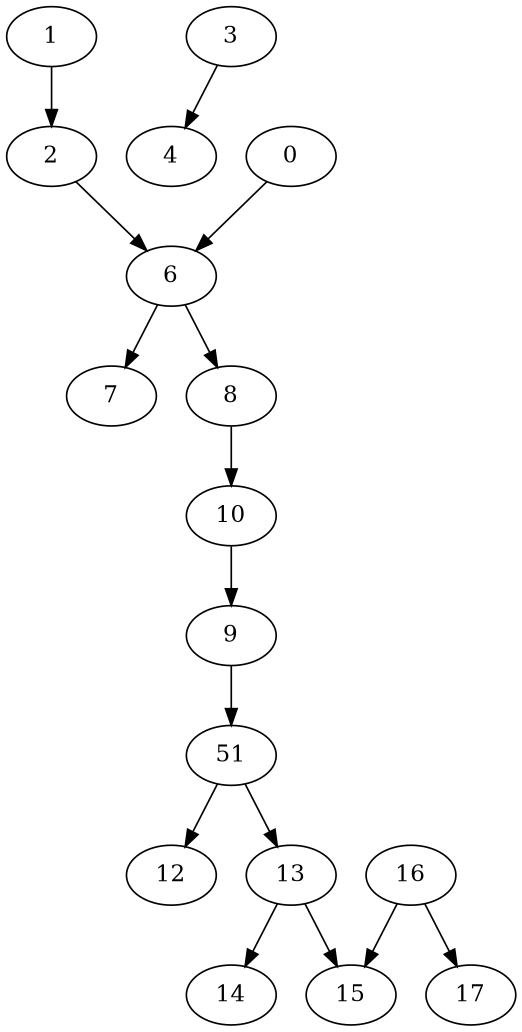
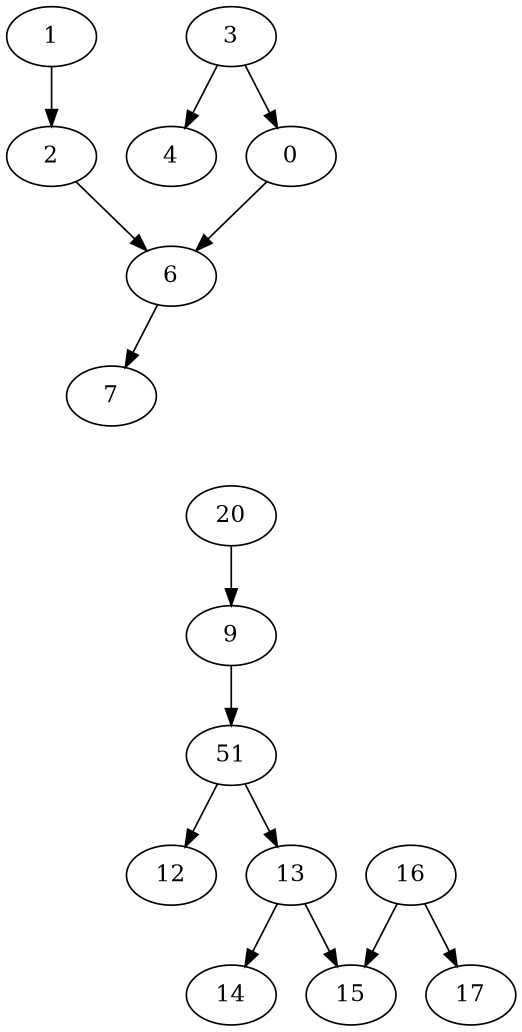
edge "3" -> "0": added
node "8": removed
node "10": label "10" -> "20"
